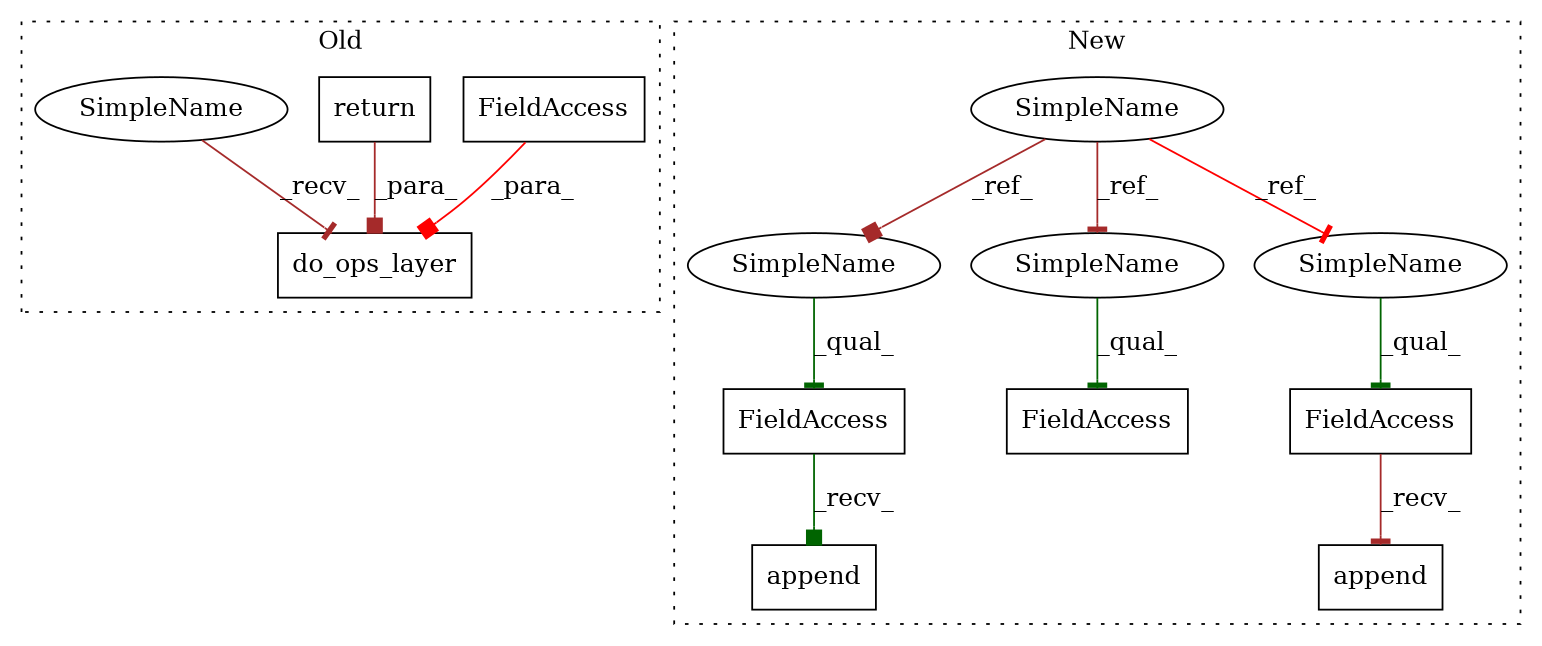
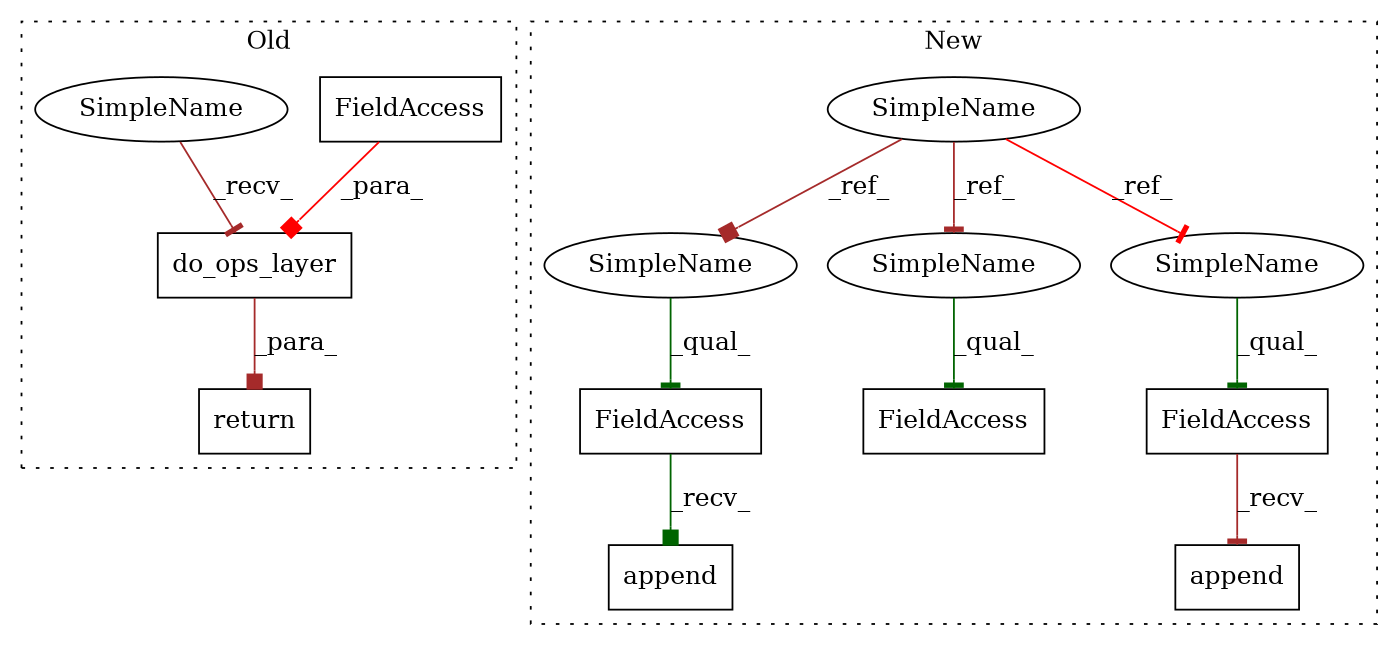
edge "return" -> "do_ops_layer": reversed
